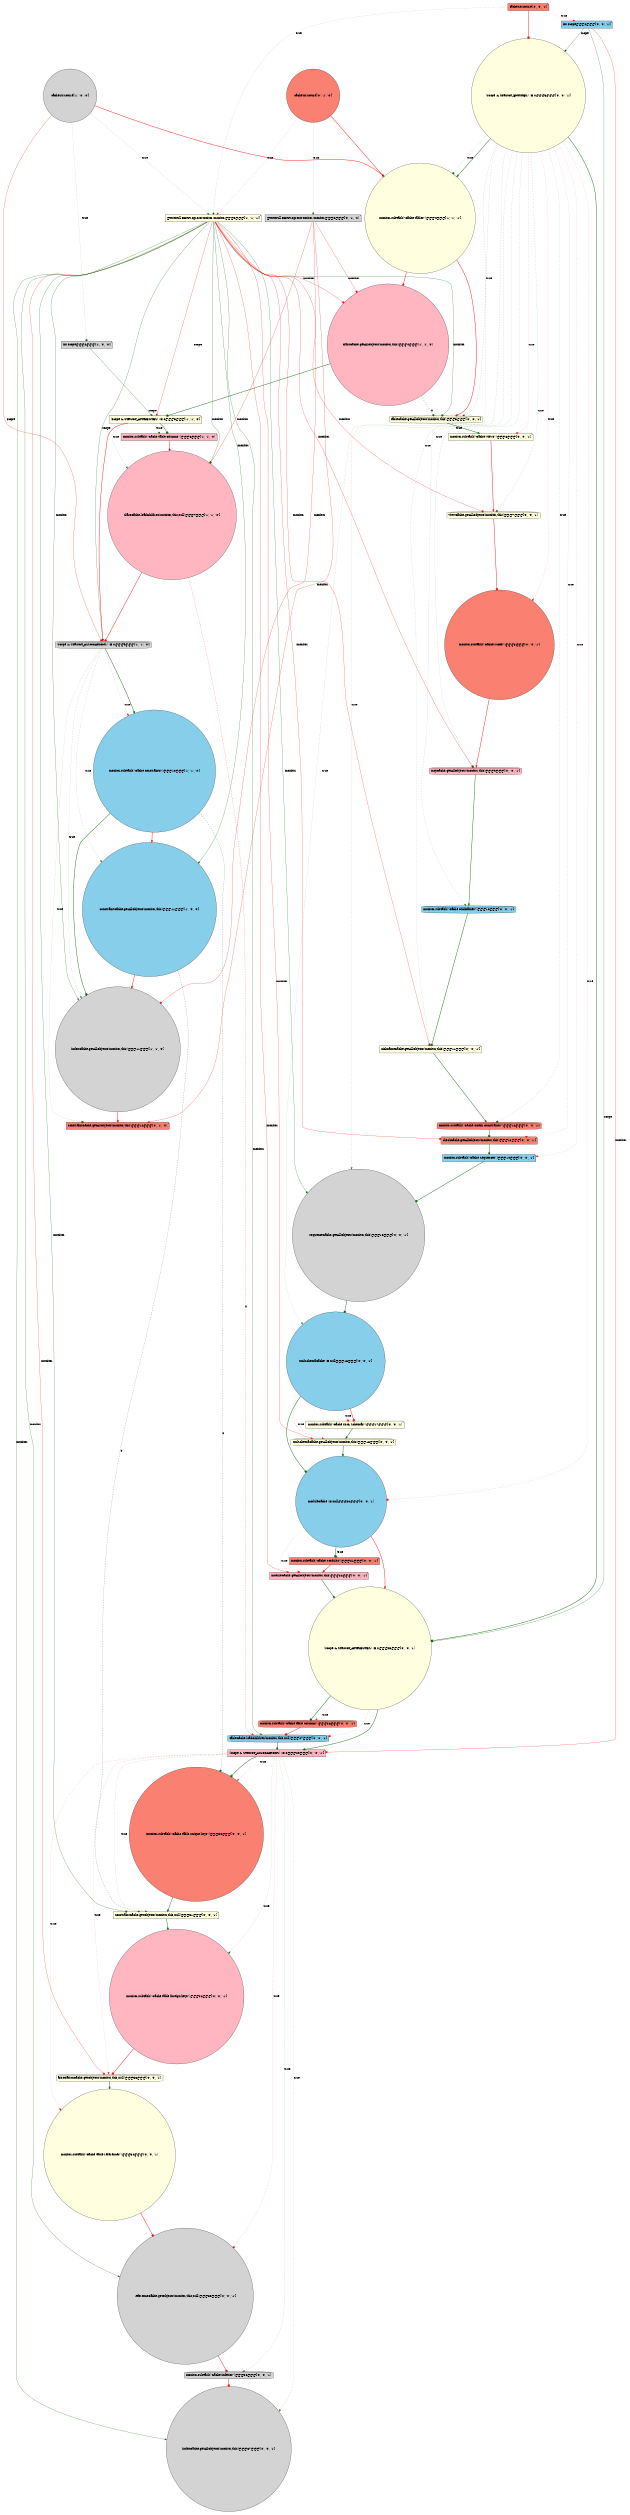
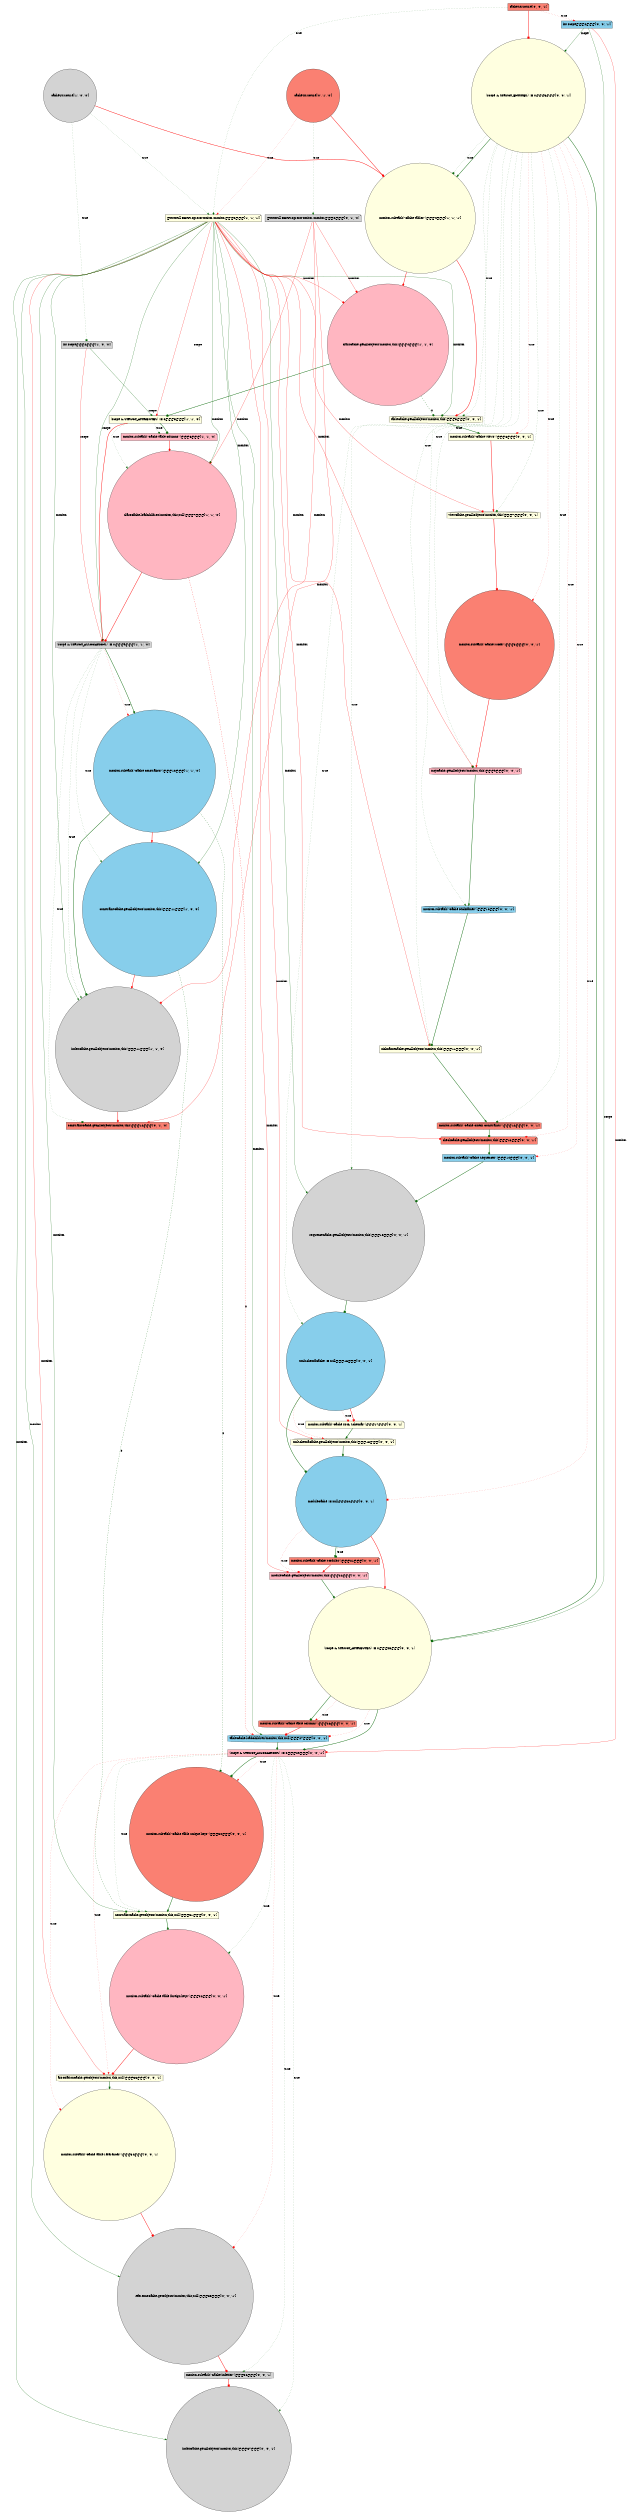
edge "cacheStructure['1', '0', '0']" -> "(scope & STRUCT_ASSOCIATIONS) != 0@@@9@@@['1', '1', '0']": now "int scope@@@2@@@['1', '0', '0']" -> "(scope & STRUCT_ASSOCIATIONS) != 0@@@9@@@['1', '1', '0']"
